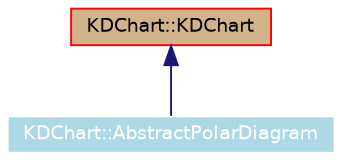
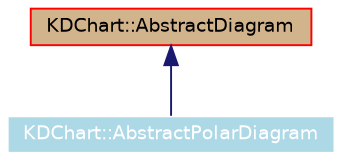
node "KDChart::KDChart": label "KDChart::KDChart" -> "KDChart::AbstractDiagram"
